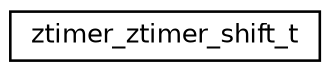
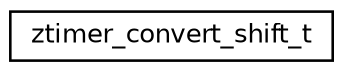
node "ztimer_ztimer_shift_t": label "ztimer_ztimer_shift_t" -> "ztimer_convert_shift_t"
